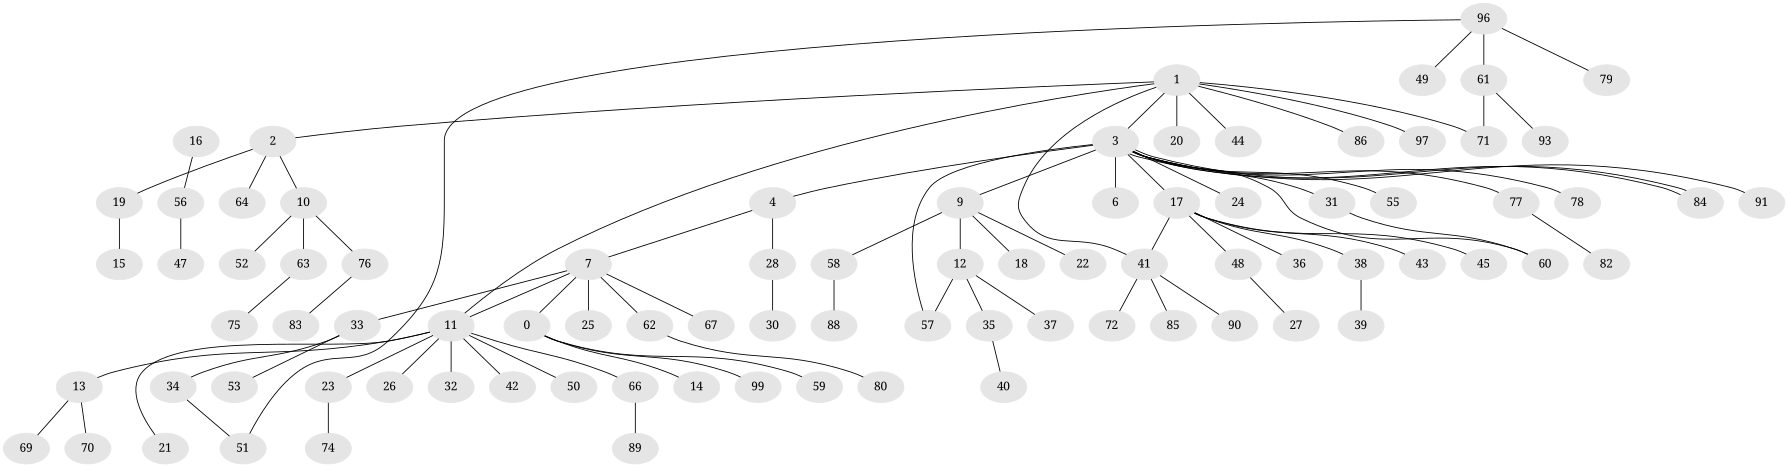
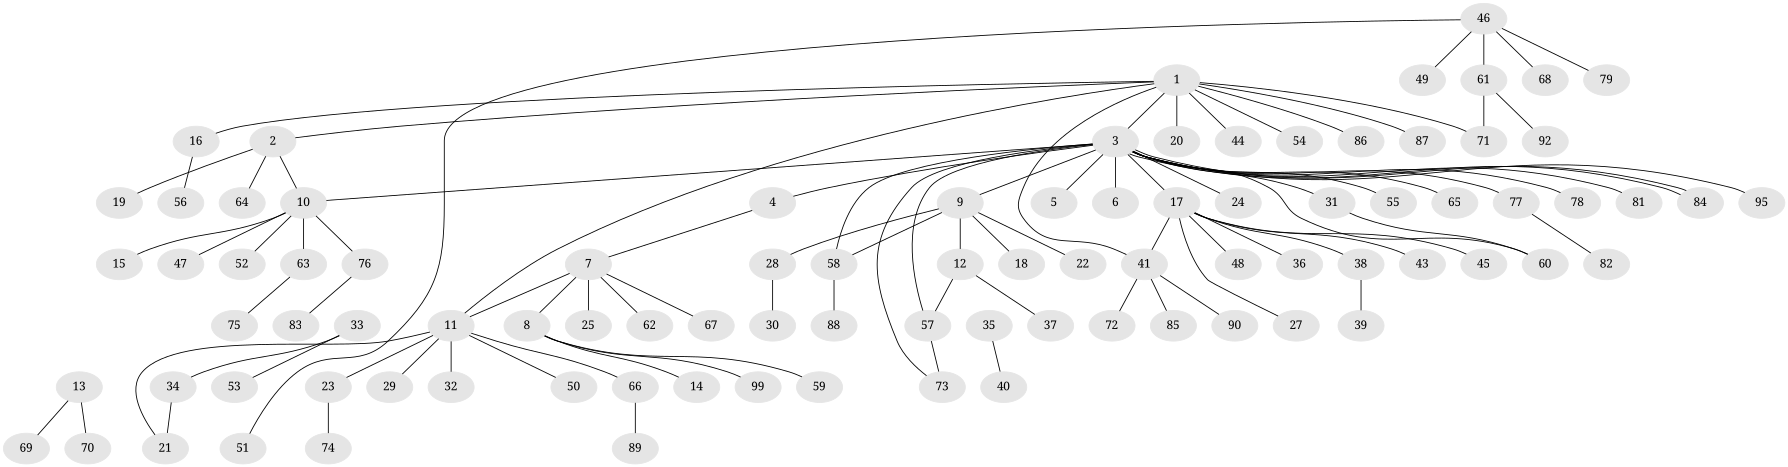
node "96": label "96" -> "46"
node "68": added
edge "1" -- "16": added
node "54": added
node "97": label "97" -> "87"
node "93": label "93" -> "92"
edge "3" -- "10": added
edge "3" -- "58": added
node "5": added
node "65": added
node "81": added
node "91": label "91" -> "95"
edge "19" -- "15": now "10" -- "15"
edge "56" -- "47": now "10" -- "47"
edge "4" -- "28": now "9" -- "28"
edge "7" -- "33": removed
edge "12" -- "35": removed
edge "48" -- "27": now "17" -- "27"
node "0": label "0" -> "8"
edge "11" -- "13": removed
node "26": label "26" -> "29"
node "42": removed
node "80": removed
node "73": added
edge "34" -- "51": now "34" -- "21"
